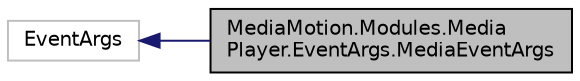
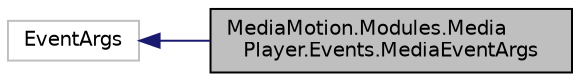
node "MediaMotion.Modules.Media Player.EventArgs.MediaEventArgs": label "MediaMotion.Modules.Media Player.EventArgs.MediaEventArgs" -> "MediaMotion.Modules.Media Player.Events.MediaEventArgs"
